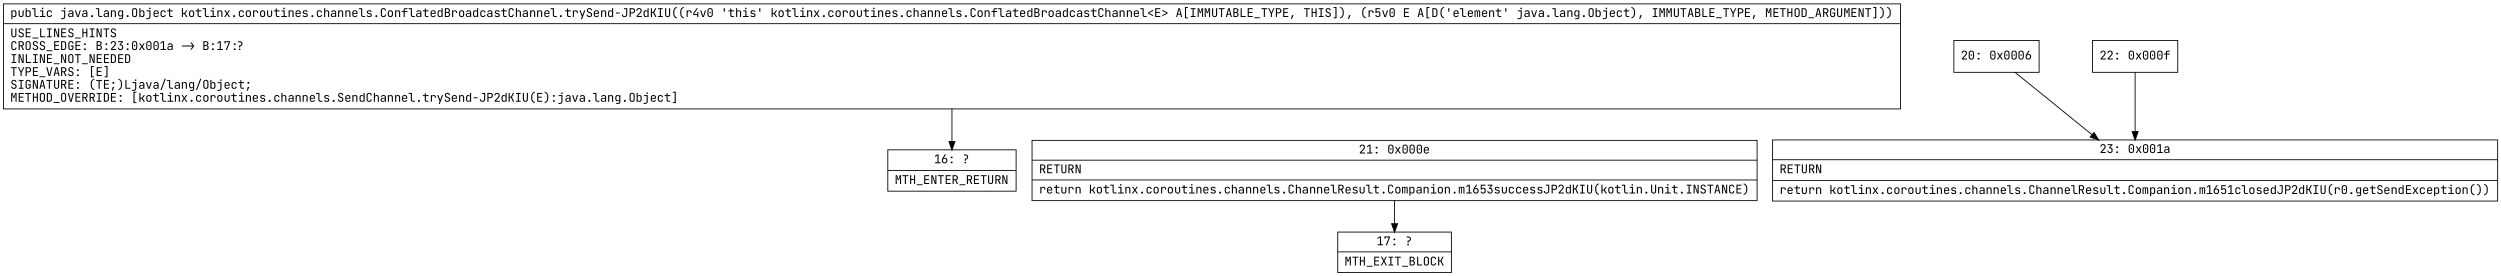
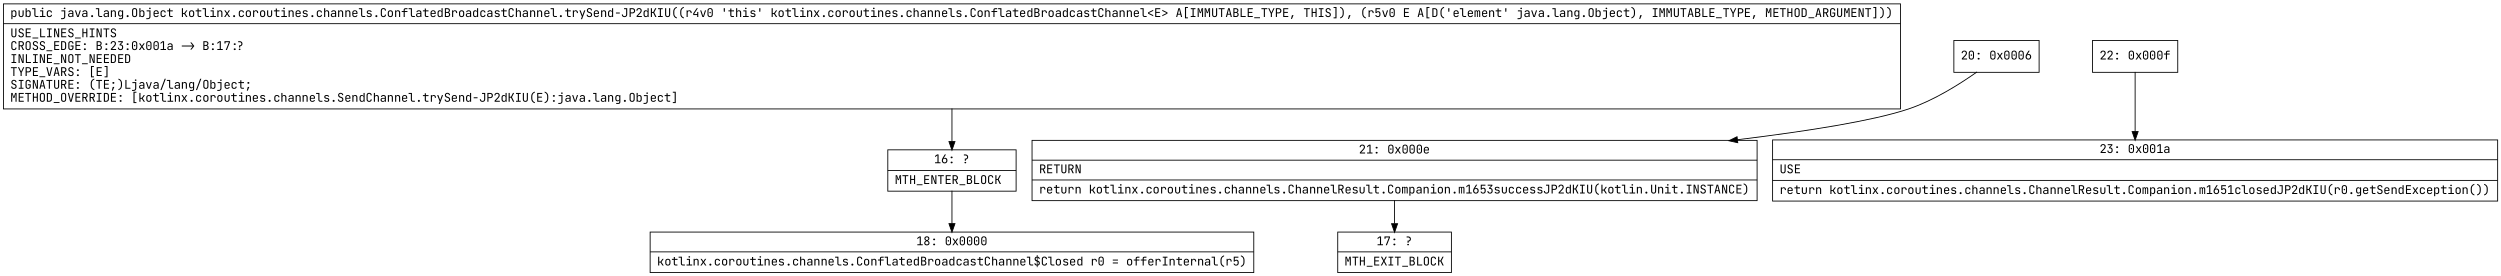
edge "20: 0x0006" -> "23: 0x001a": now "20: 0x0006" -> "21: 0x000e"
node "23: 0x001a": text "RETURN" -> "USE"
node "16: ?": text "MTH_ENTER_RETURN" -> "MTH_ENTER_BLOCK"
node "18: 0x0000": added
